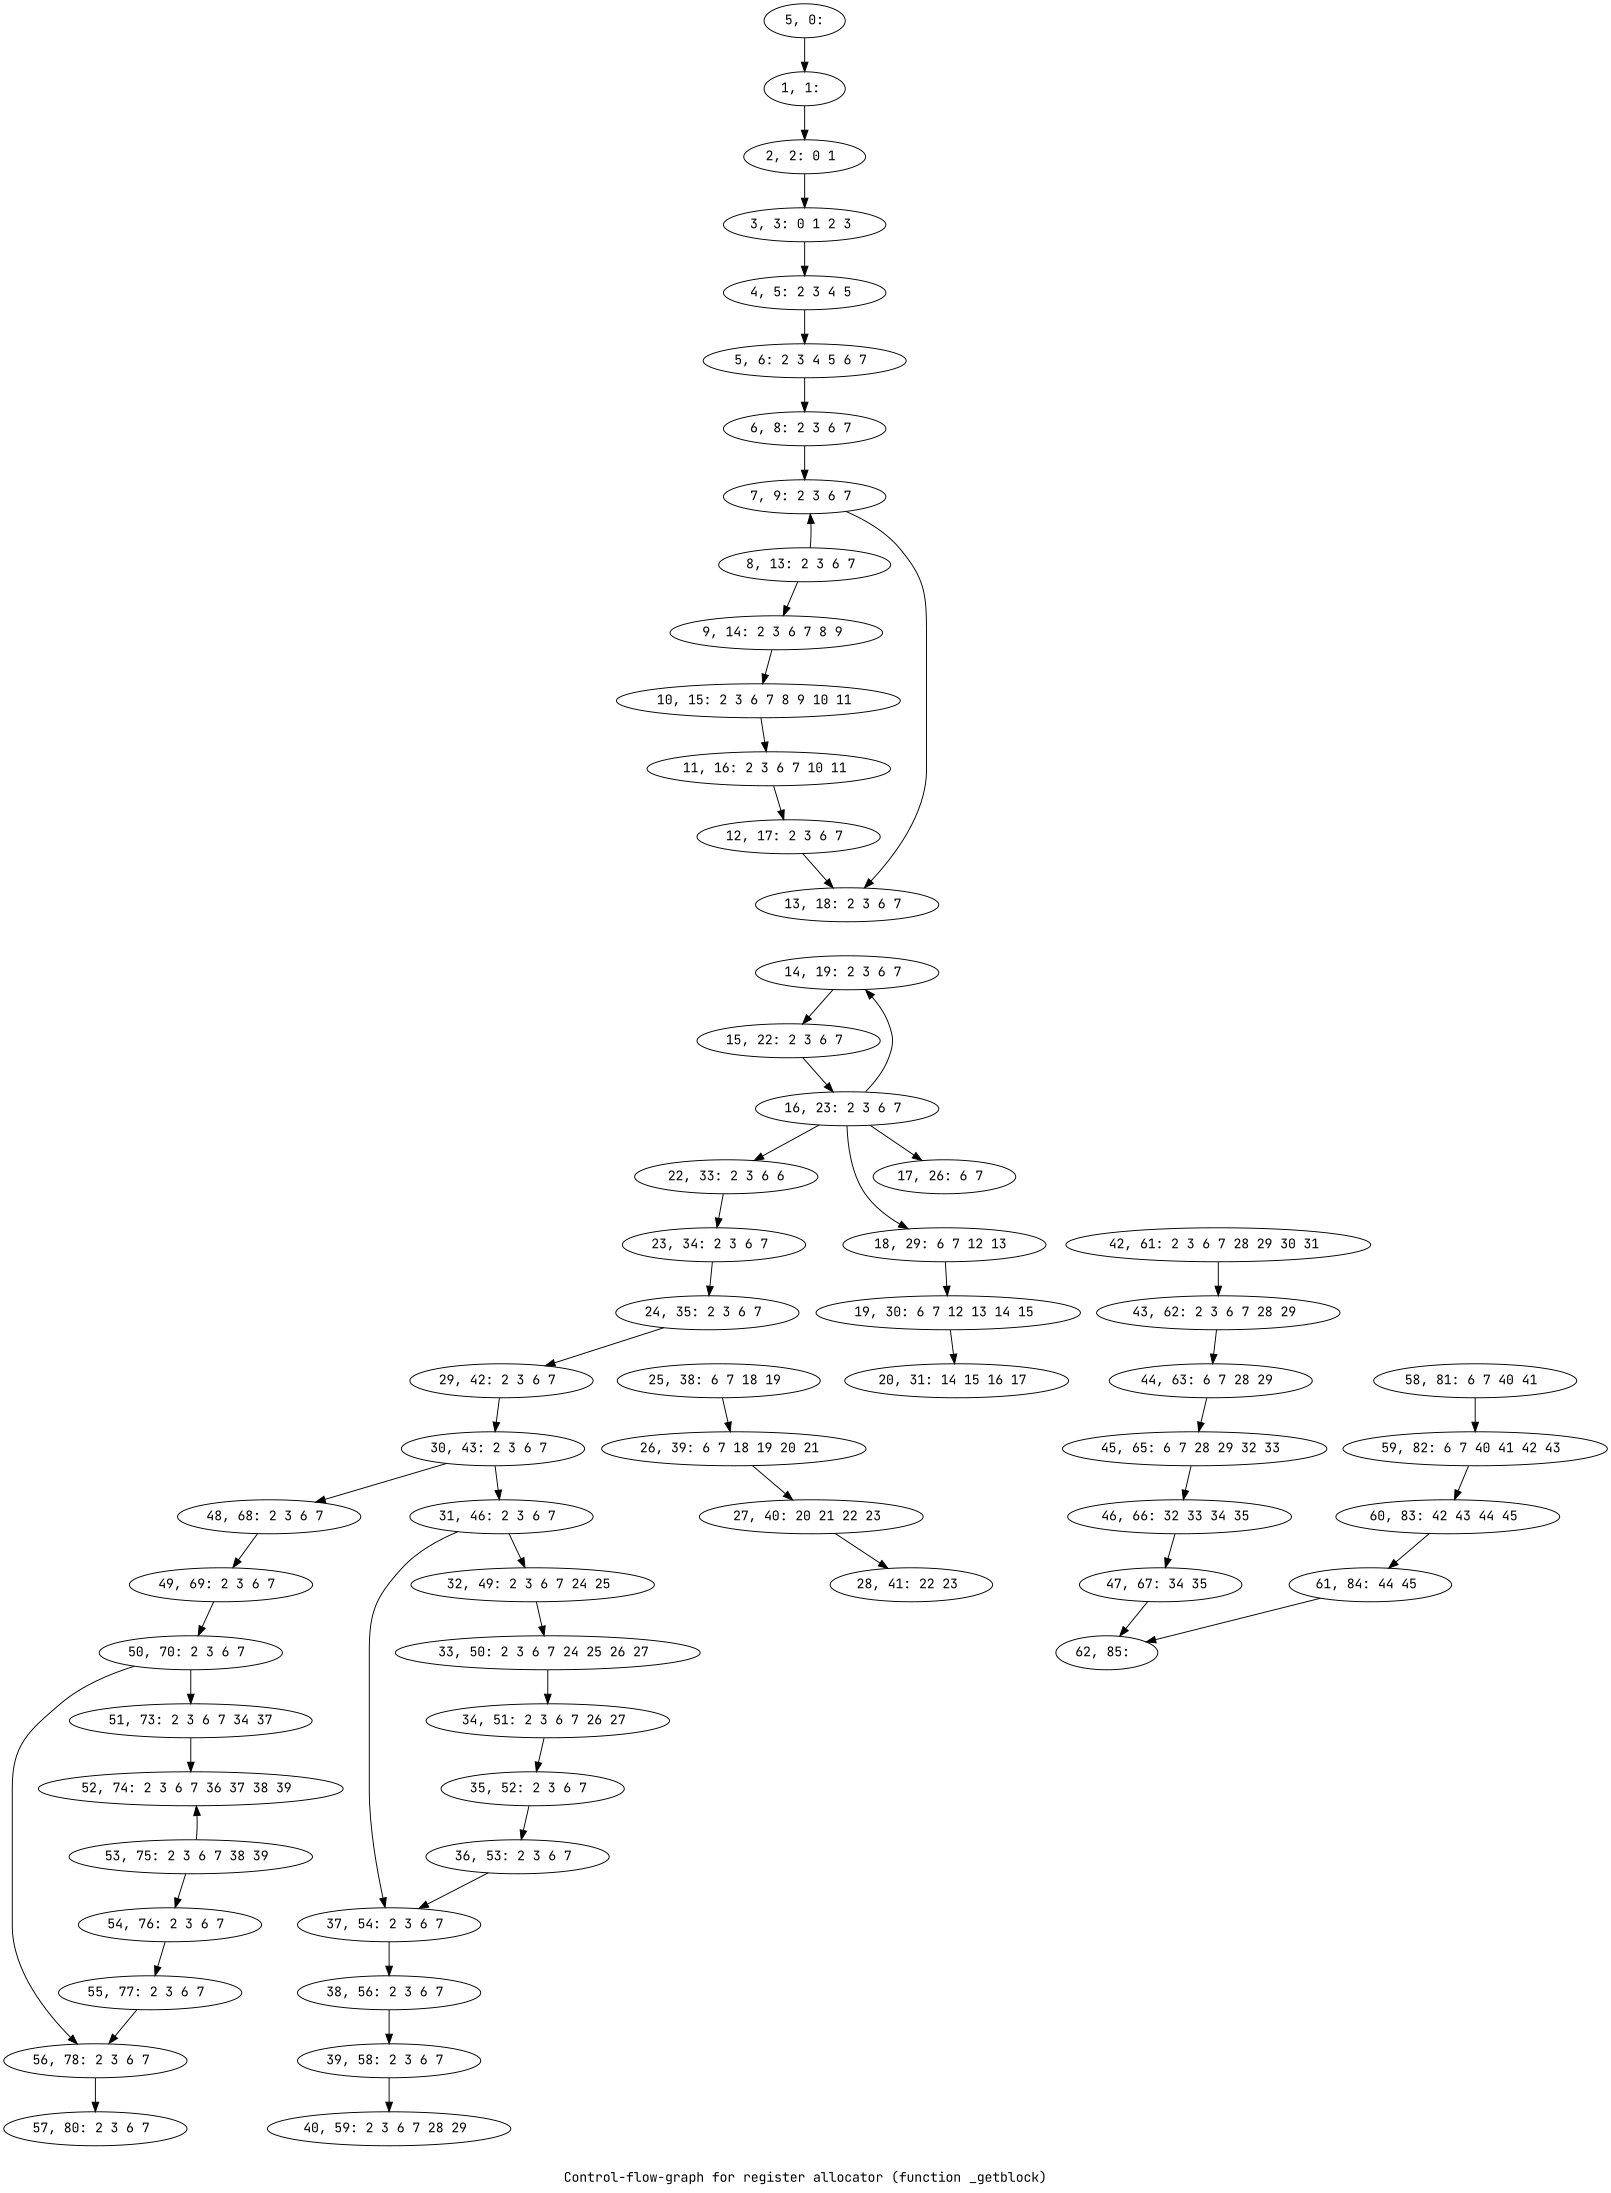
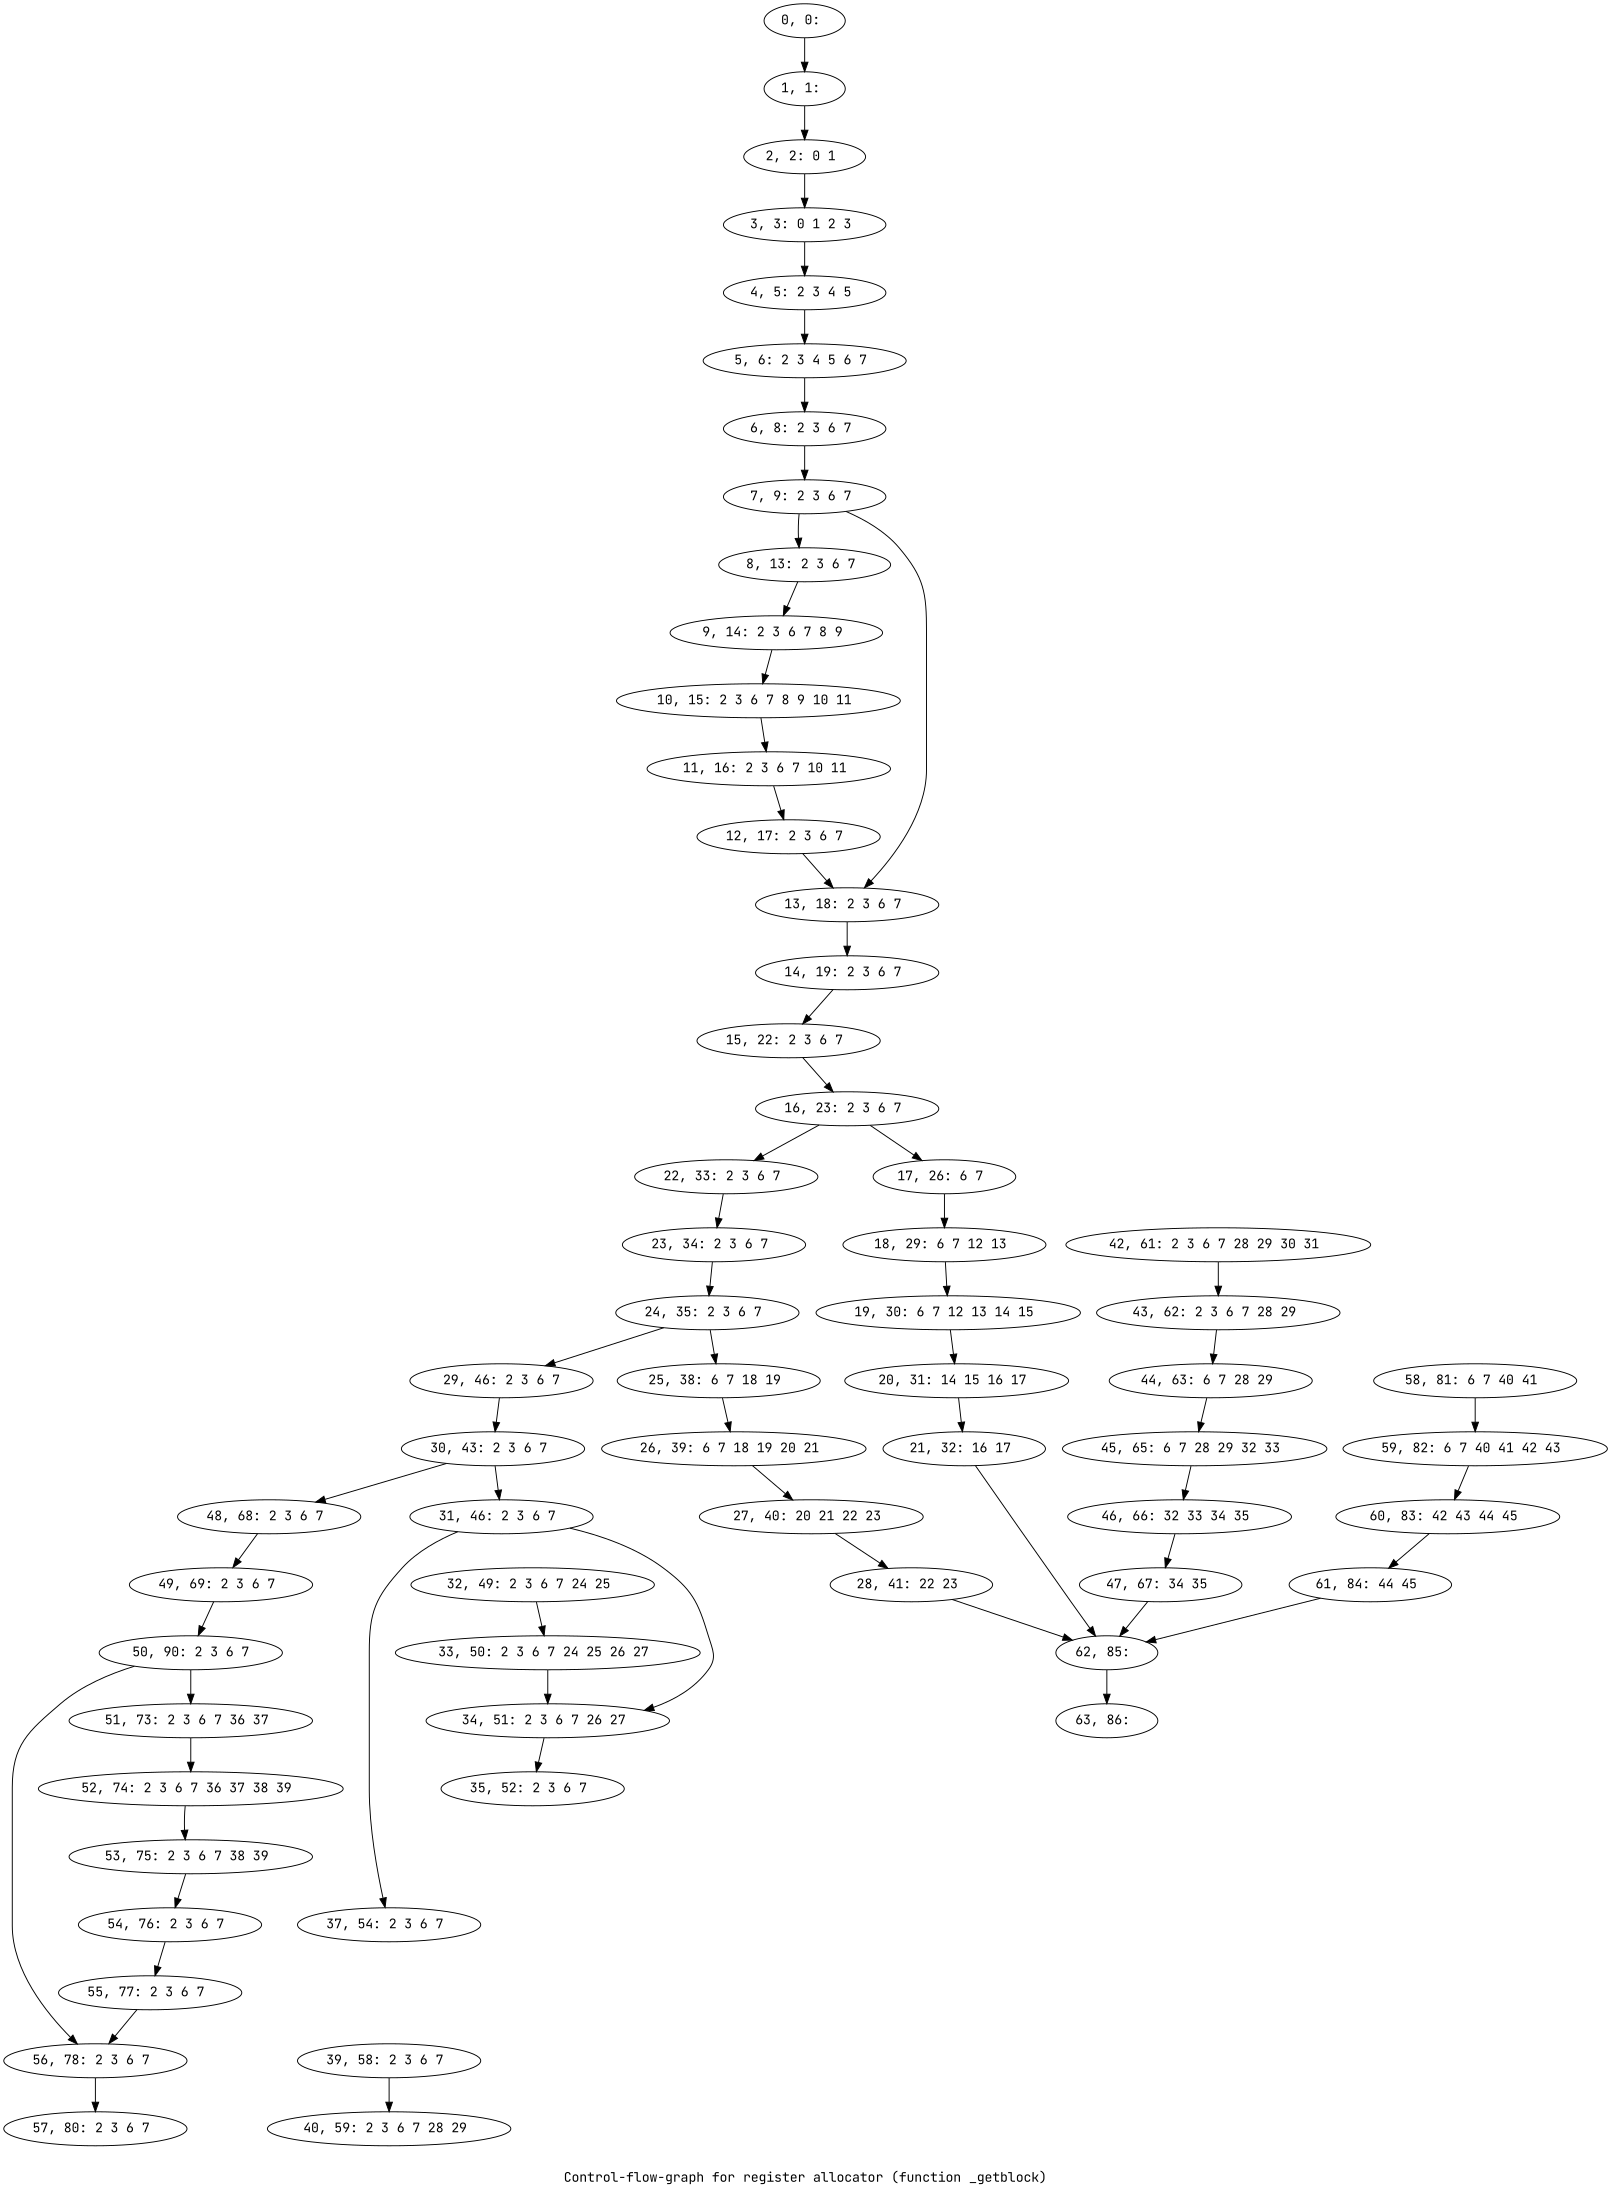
node "5, 0:": label "5, 0:" -> "0, 0:"
edge "8, 13: 2 3 6 7" -> "7, 9: 2 3 6 7": reversed
edge "16, 23: 2 3 6 7" -> "14, 19: 2 3 6 7": now "13, 18: 2 3 6 7" -> "14, 19: 2 3 6 7"
node "22, 33: 2 3 6 6": label "22, 33: 2 3 6 6" -> "22, 33: 2 3 6 7"
edge "16, 23: 2 3 6 7" -> "18, 29: 6 7 12 13": now "17, 26: 6 7" -> "18, 29: 6 7 12 13"
edge "24, 35: 2 3 6 7" -> "25, 38: 6 7 18 19": added
node "29, 42: 2 3 6 7": label "29, 42: 2 3 6 7" -> "29, 46: 2 3 6 7"
node "21, 32: 16 17": added
edge "31, 46: 2 3 6 7" -> "32, 49: 2 3 6 7 24 25": now "31, 46: 2 3 6 7" -> "34, 51: 2 3 6 7 26 27"
edge "28, 41: 22 23" -> "62, 85:": added
node "50, 70: 2 3 6 7": label "50, 70: 2 3 6 7" -> "50, 90: 2 3 6 7"
node "51, 73: 2 3 6 7 34 37": label "51, 73: 2 3 6 7 34 37" -> "51, 73: 2 3 6 7 36 37"
node "63, 86:": added
edge "53, 75: 2 3 6 7 38 39" -> "52, 74: 2 3 6 7 36 37 38 39": reversed
node "36, 53: 2 3 6 7": removed
node "38, 56: 2 3 6 7": removed
